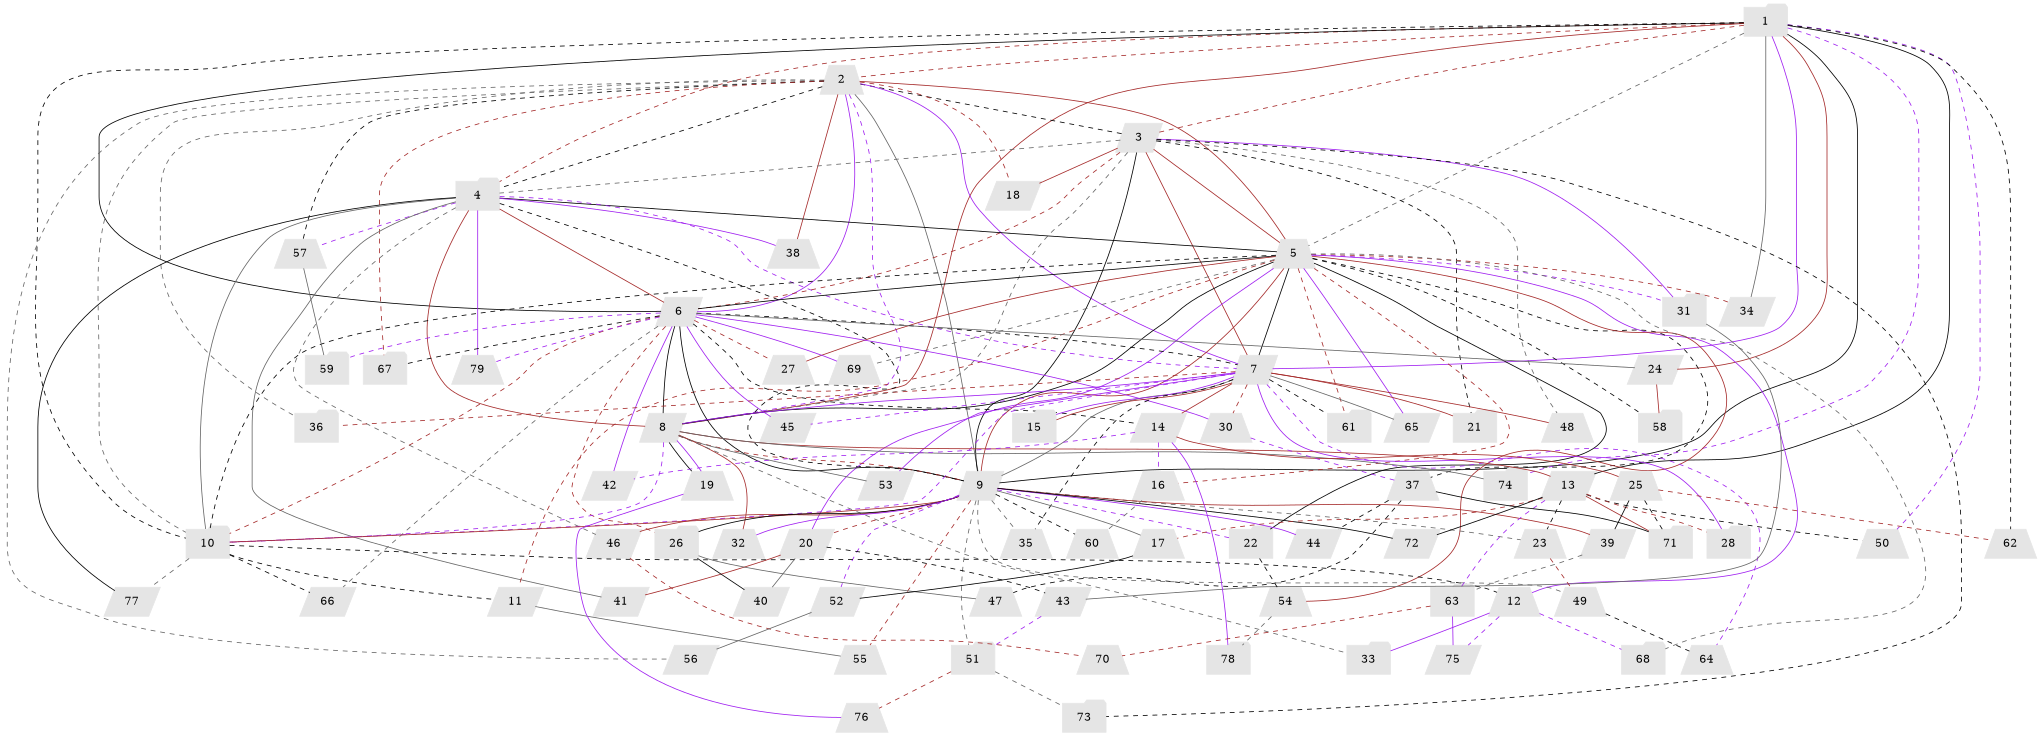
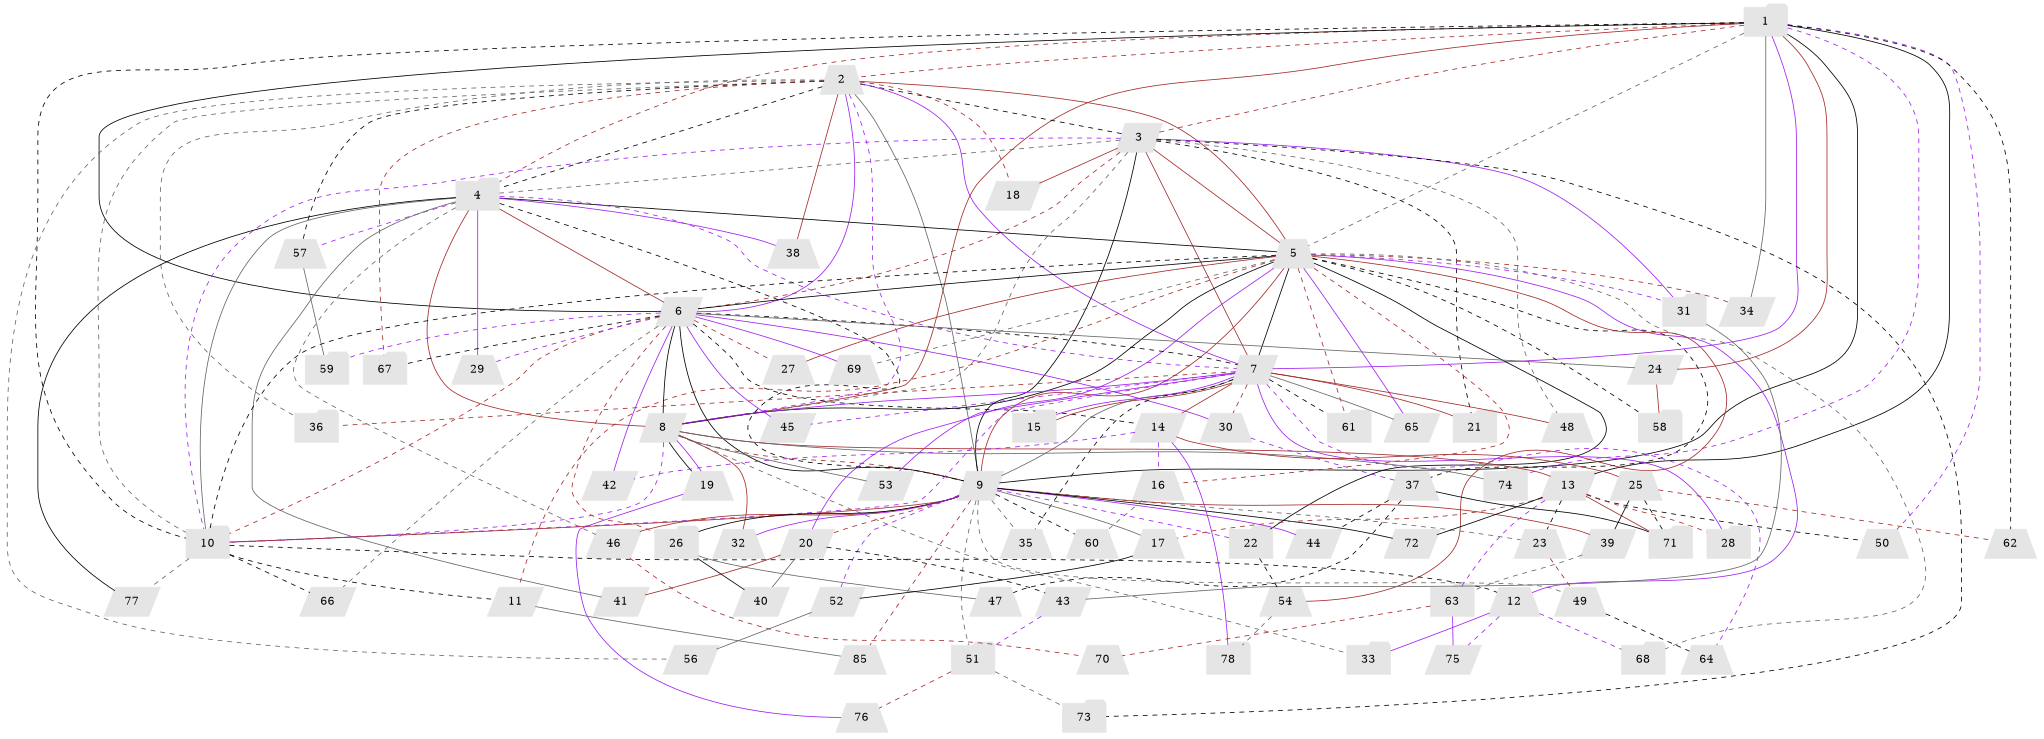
edge "3" -- "10": added
node "79": label "79" -> "29"
node "55": label "55" -> "85"
